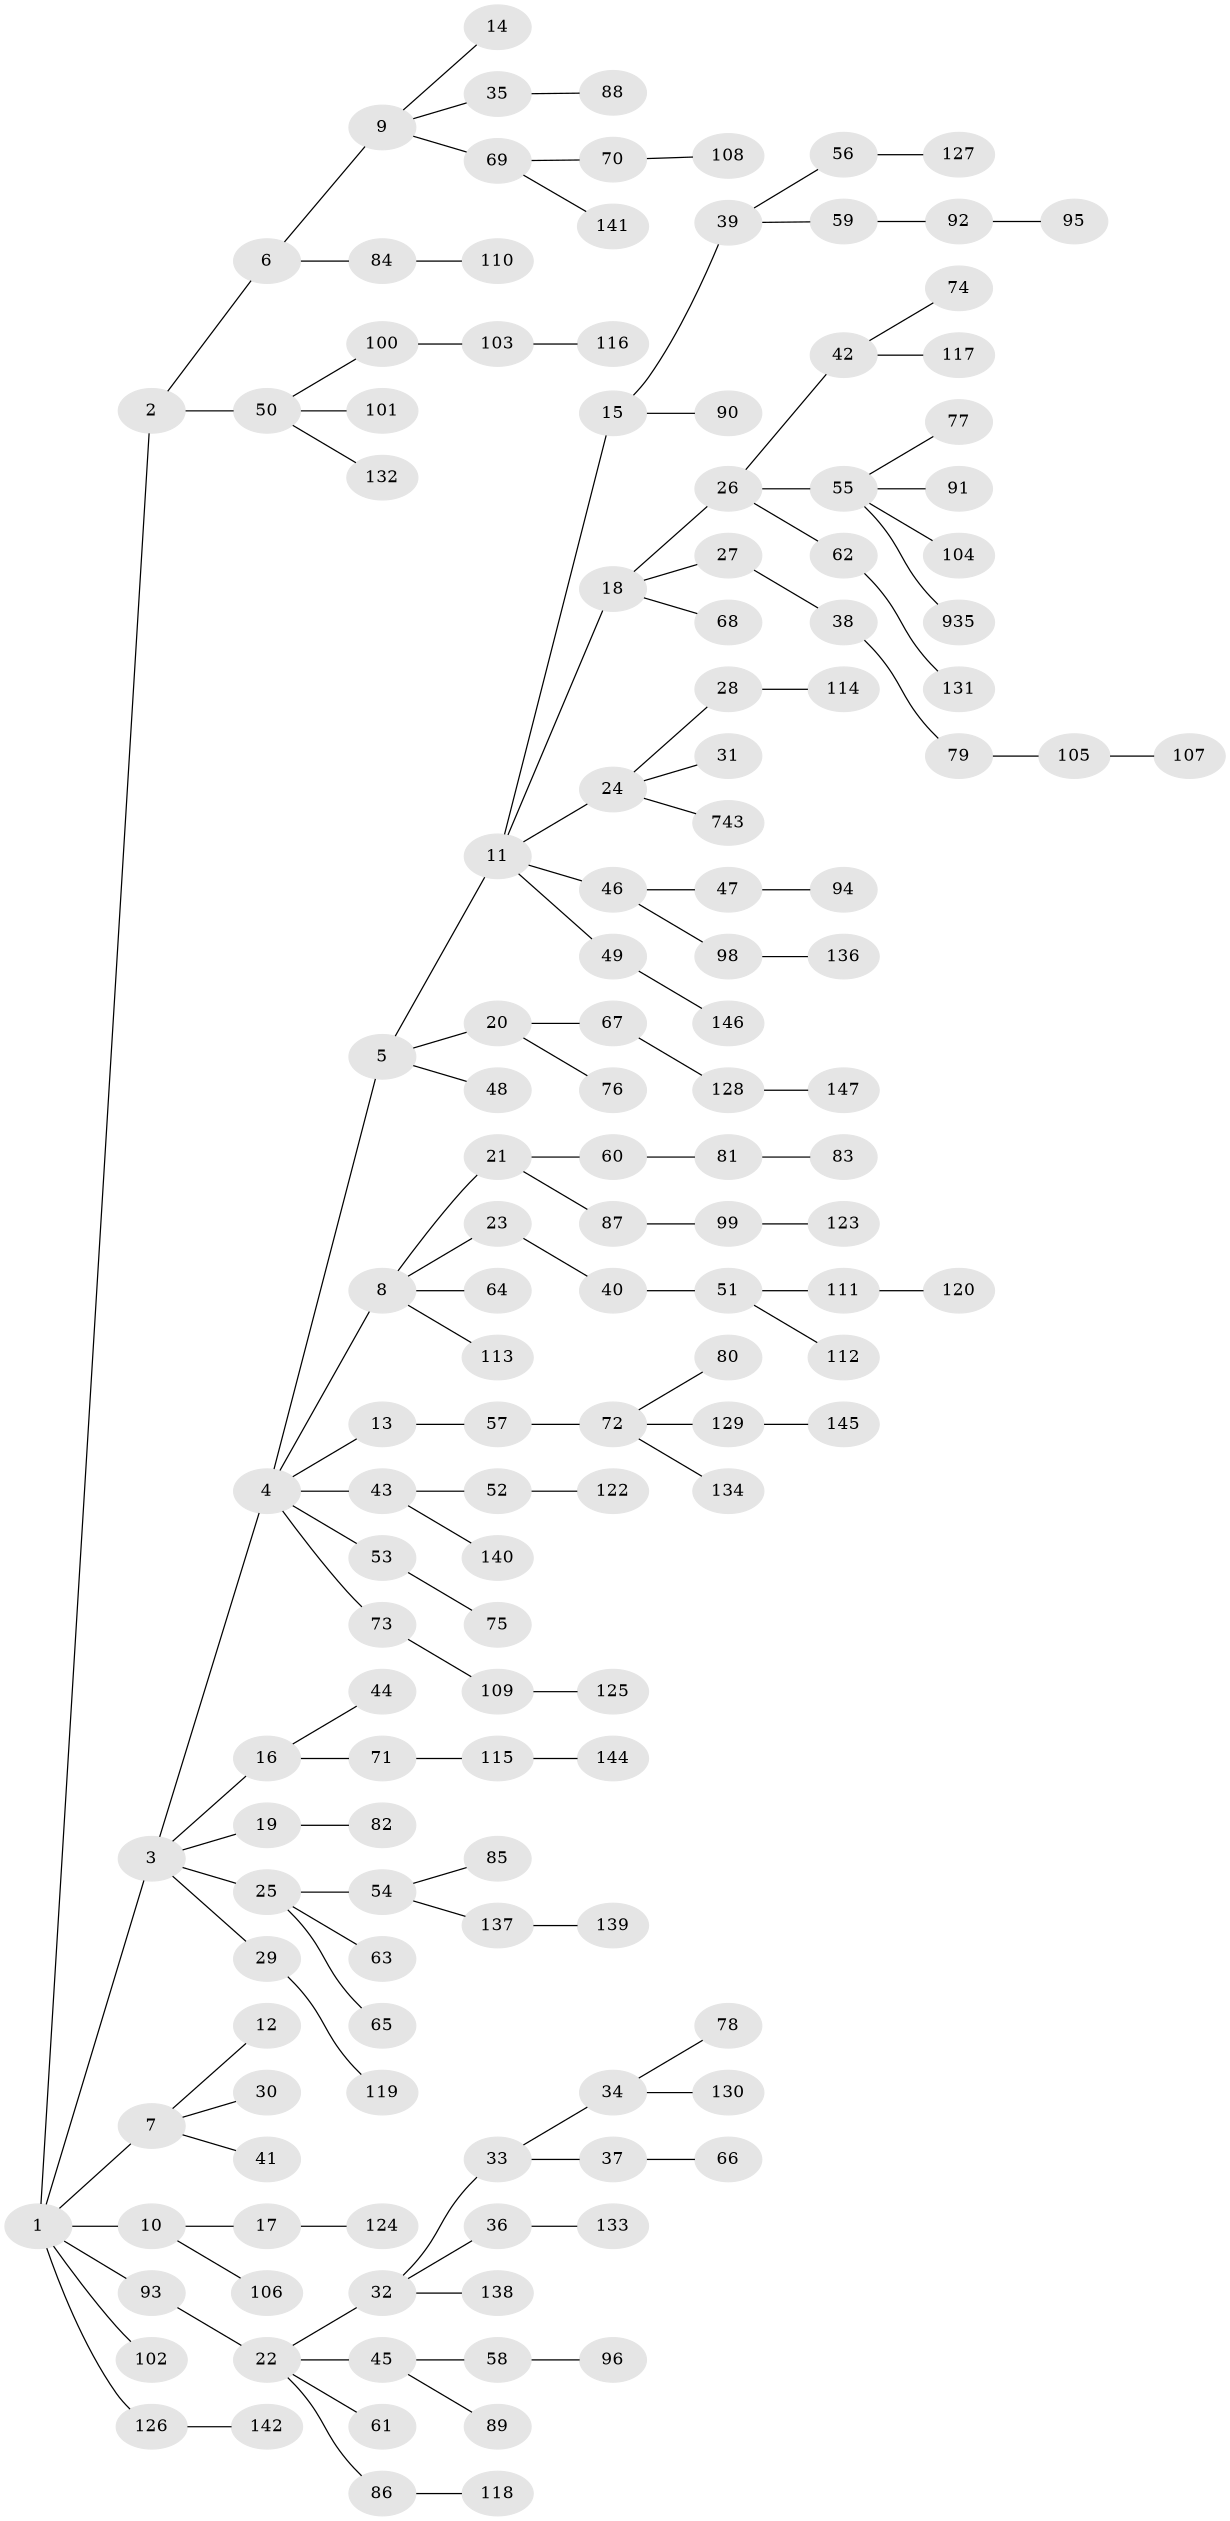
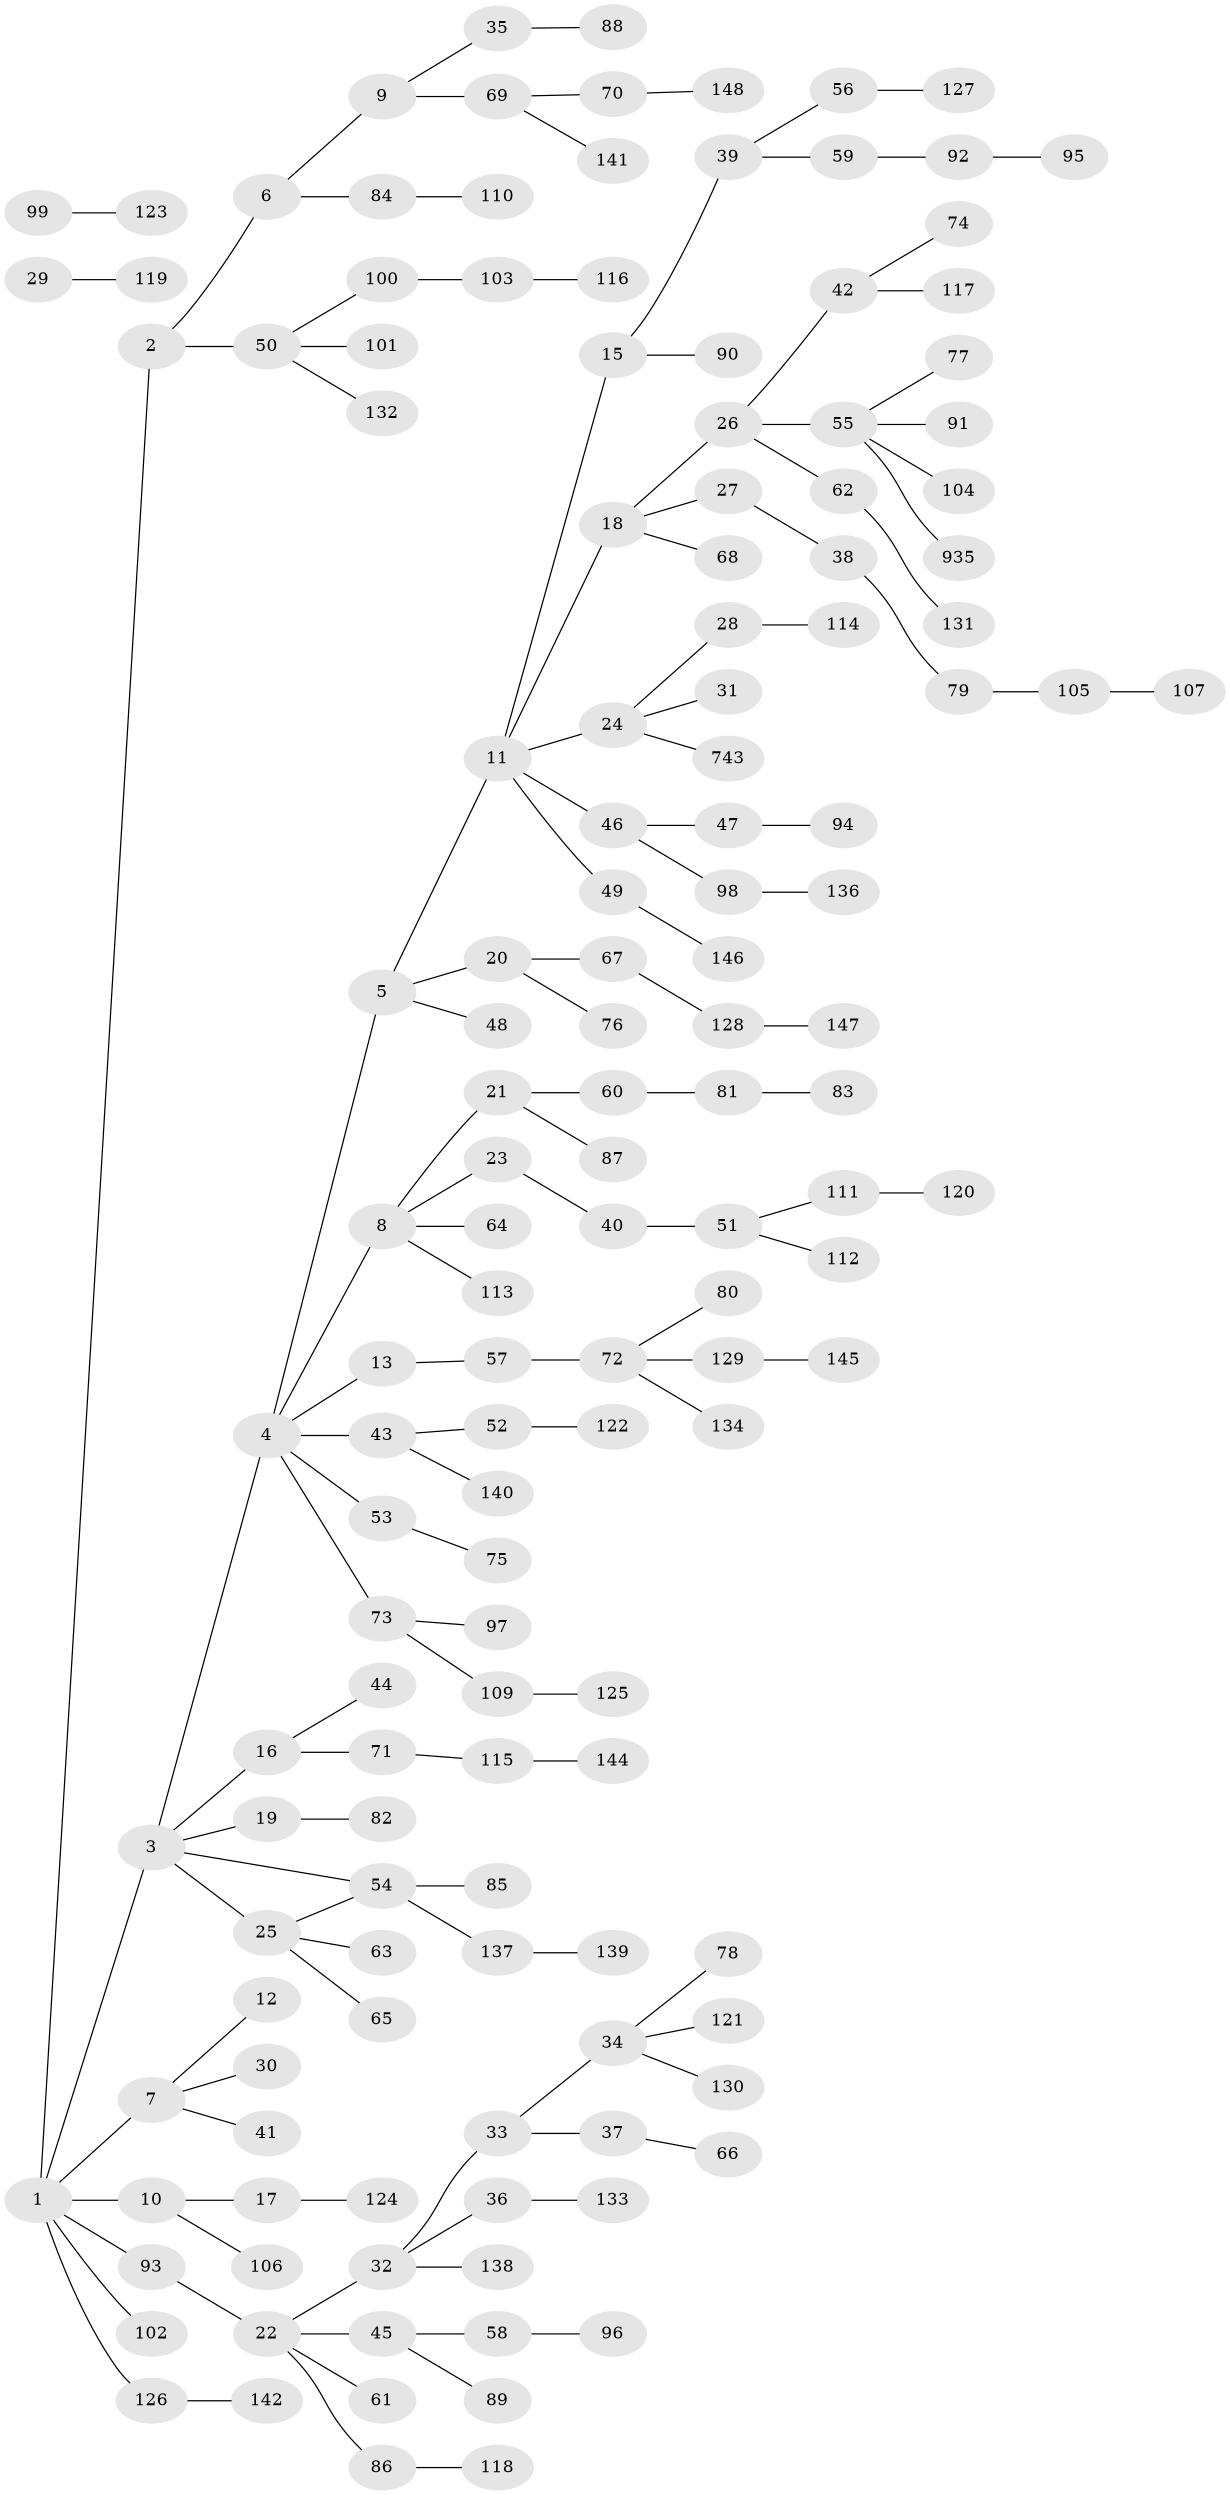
node "14": removed
node "108": label "108" -> "148"
edge "87" -- "99": removed
node "97": added
edge "3" -- "29": now "3" -- "54"
node "121": added
